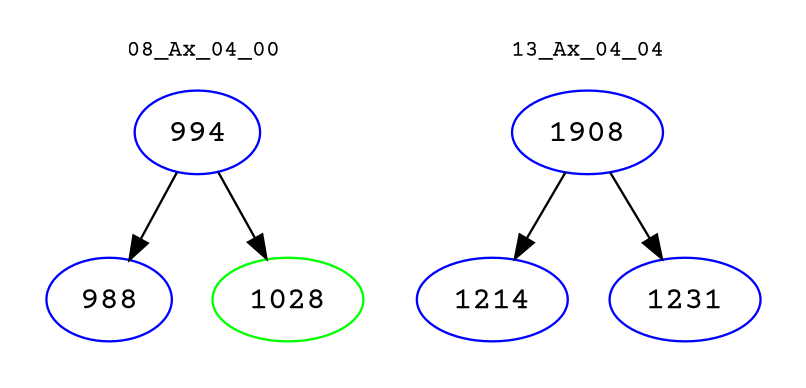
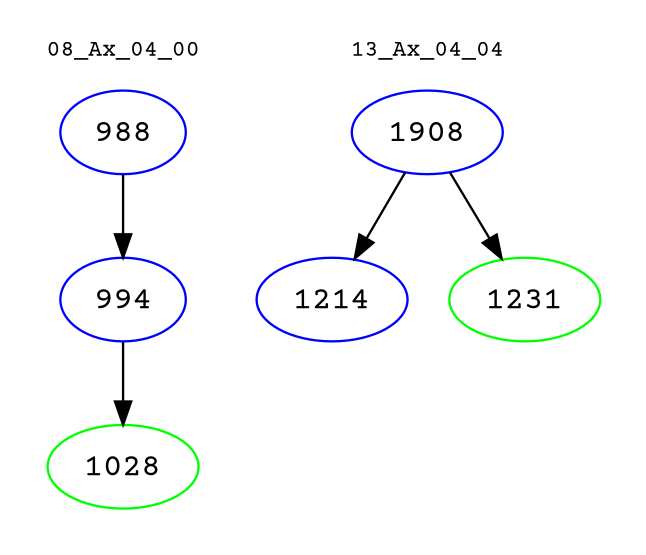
edge "994" -> "988": reversed
node "1231": color blue -> green
